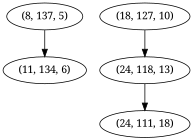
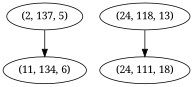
node "(8, 137, 5)": label "(8, 137, 5)" -> "(2, 137, 5)"
node "(18, 127, 10)": removed
